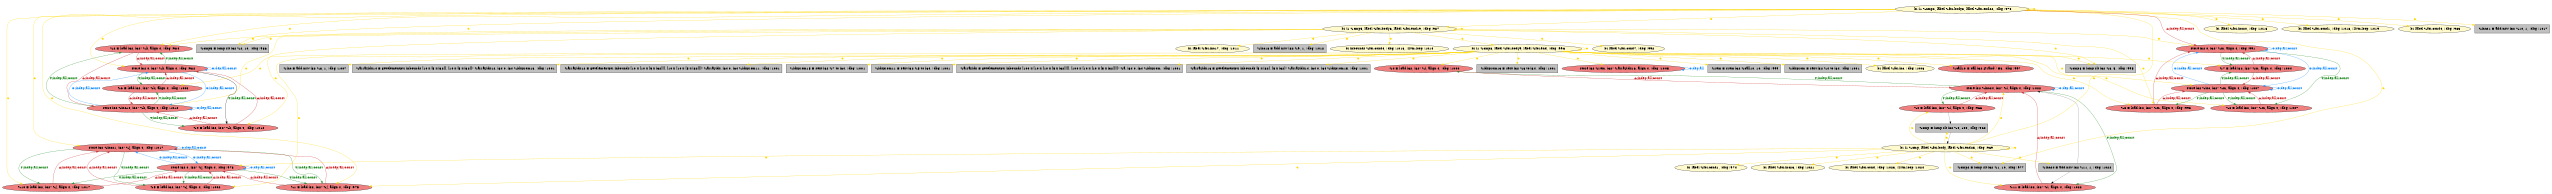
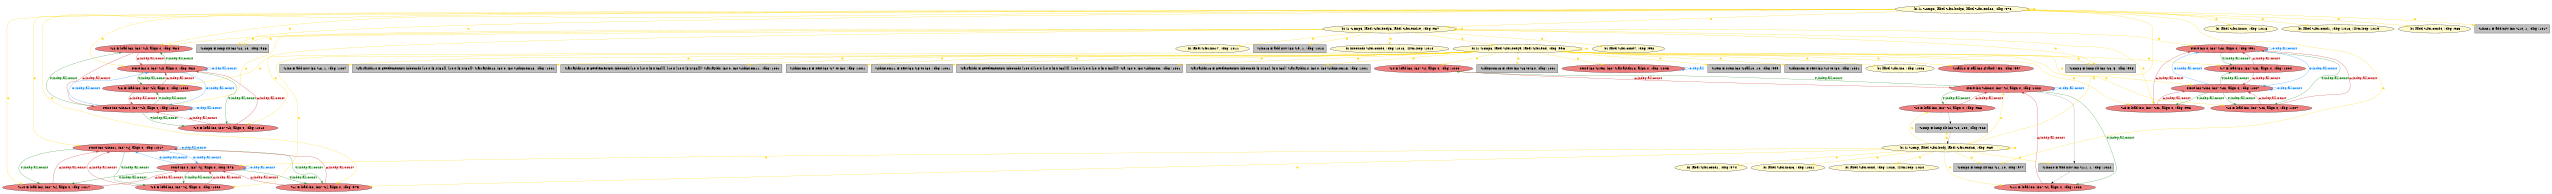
edge "br i1 %cmp2, label %for.body3, label %for.end22, !dbg !978" -> "store i32 0, i32* %m, align 4, !dbg !991": now "%8 = load i32, i32* %m, align 4, !dbg !1007" -> "store i32 0, i32* %m, align 4, !dbg !991"
edge "store i32 0, i32* %k, align 4, !dbg !982" -> "%9 = load i32, i32* %k, align 4, !dbg !1012": color black -> forestgreen
edge "%inc24 = add nsw i32 %11, 1, !dbg !1022" -> "store i32 %inc24, i32* %i, align 4, !dbg !1022": reversed
